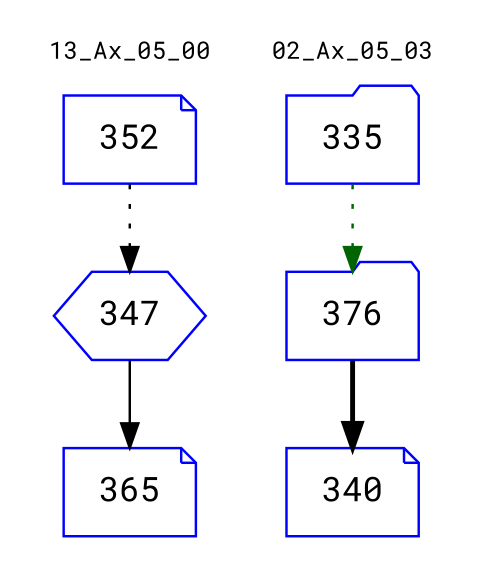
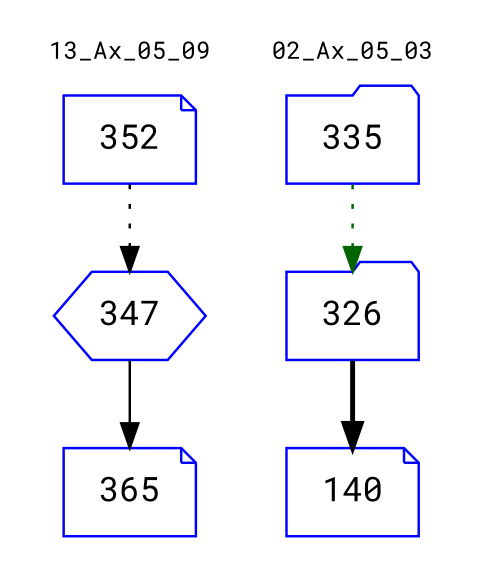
cluster "13_Ax_05_00": label "13_Ax_05_00" -> "13_Ax_05_09"
node "376": label "376" -> "326"
node "340": label "340" -> "140"
